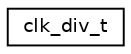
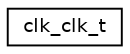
node "clk_div_t": label "clk_div_t" -> "clk_clk_t"
